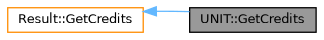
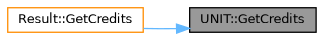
edge "UNIT::GetCredits" -> "Result::GetCredits": reversed
